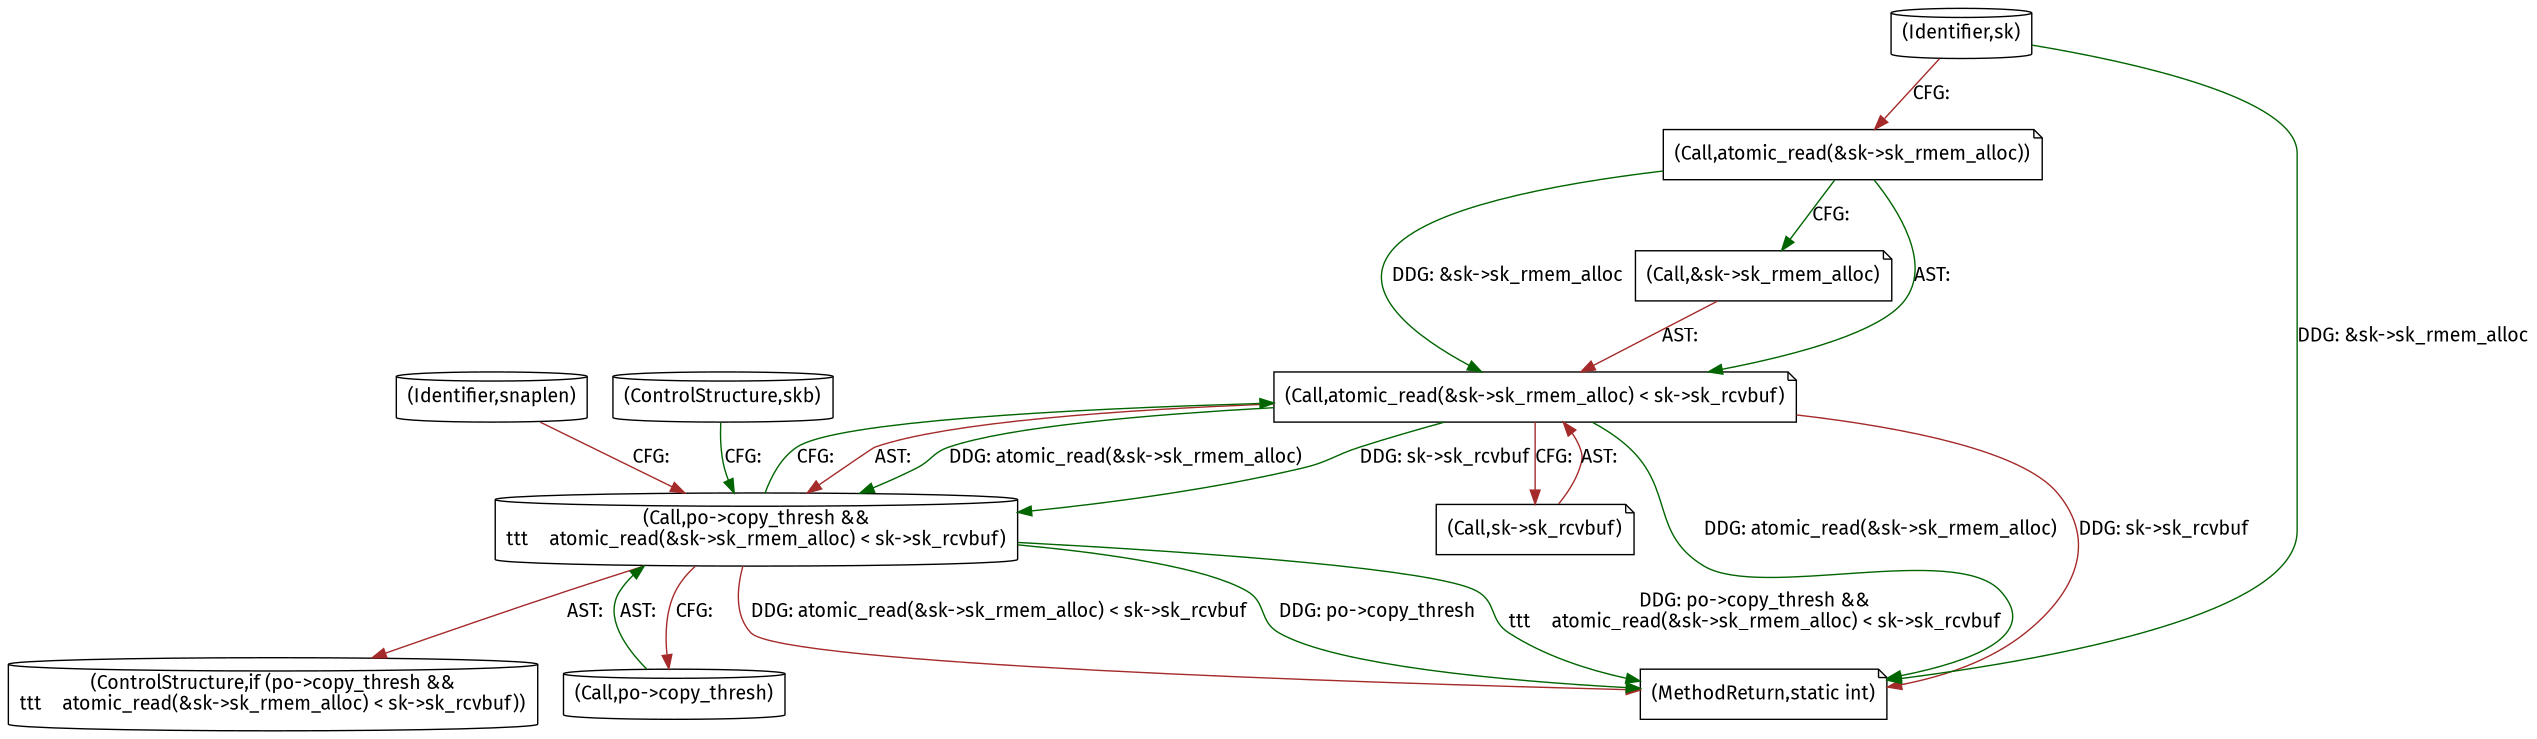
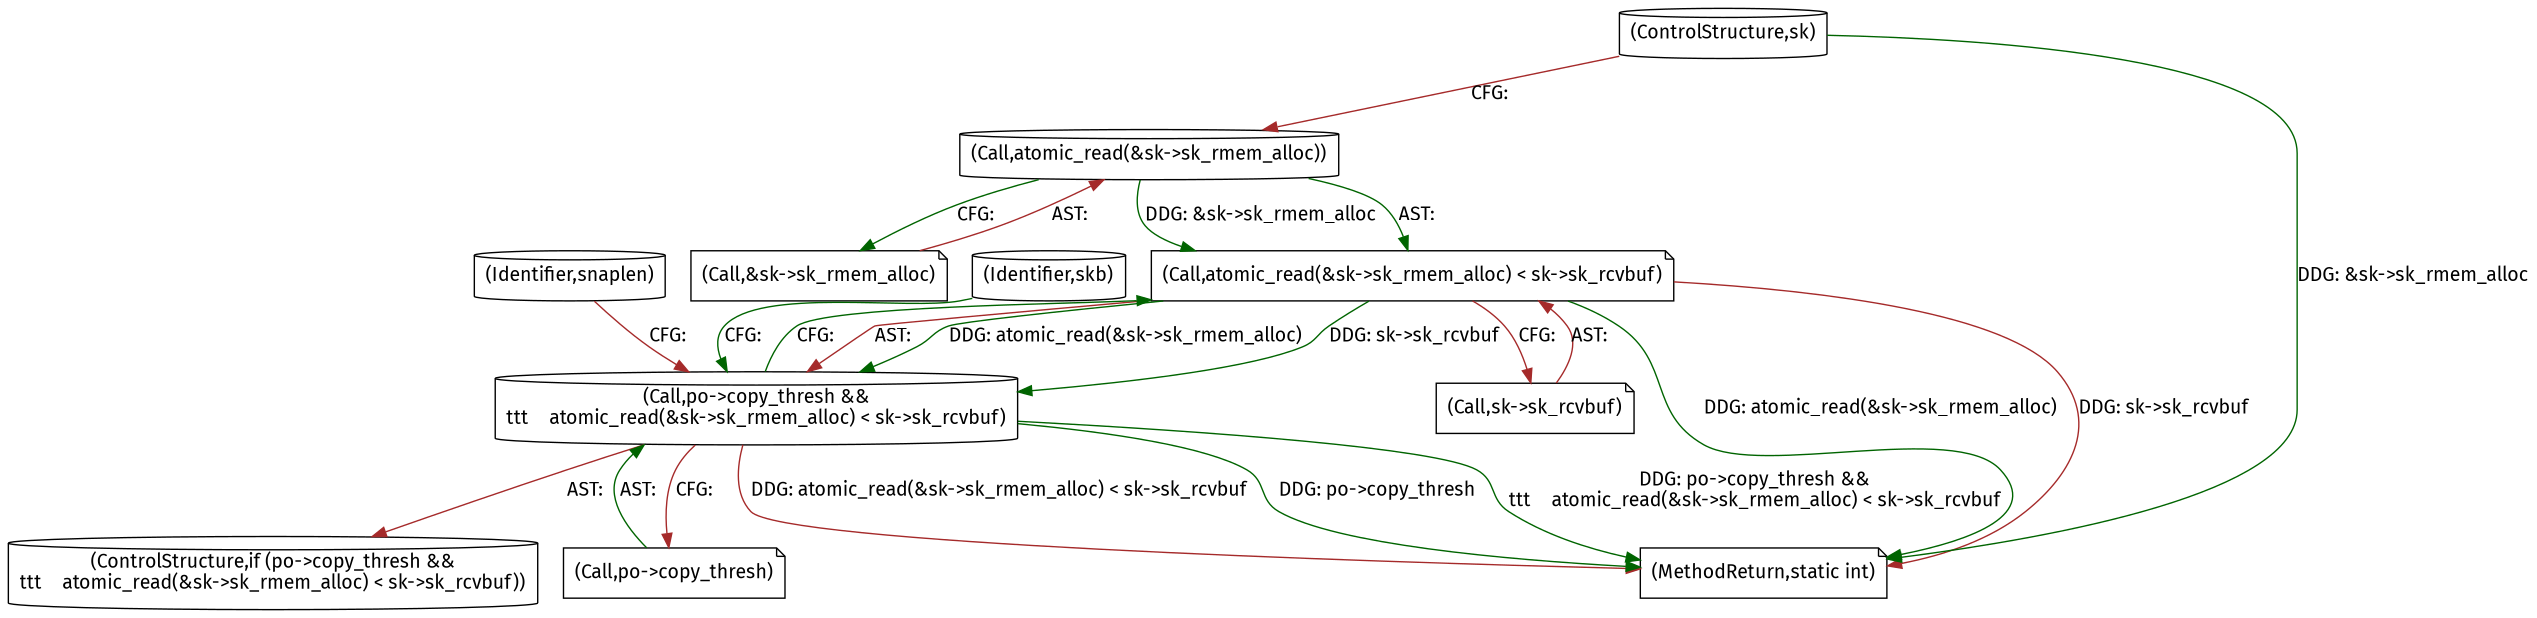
node "(Identifier,sk)": label "(Identifier,sk)" -> "(ControlStructure,sk)"
node "(Call,atomic_read(&sk->sk_rmem_alloc))": shape note -> cylinder
edge "(Call,&sk->sk_rmem_alloc)" -> "(Call,atomic_read(&sk->sk_rmem_alloc) < sk->sk_rcvbuf)": now "(Call,&sk->sk_rmem_alloc)" -> "(Call,atomic_read(&sk->sk_rmem_alloc))"
node "(ControlStructure,skb)": label "(ControlStructure,skb)" -> "(Identifier,skb)"
node "(Call,po->copy_thresh)": shape cylinder -> note
